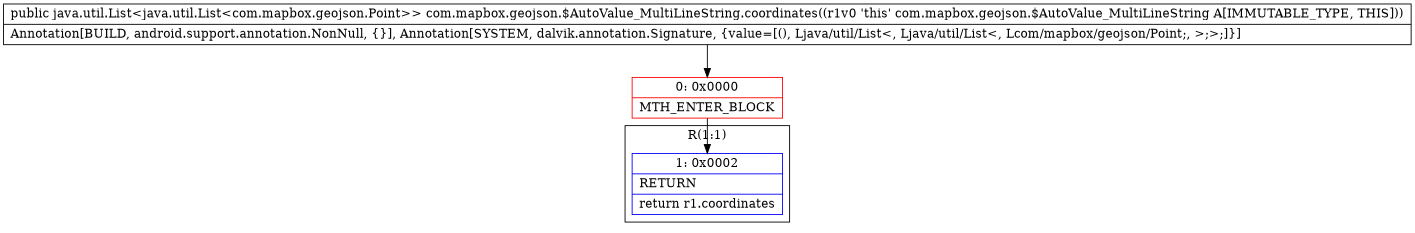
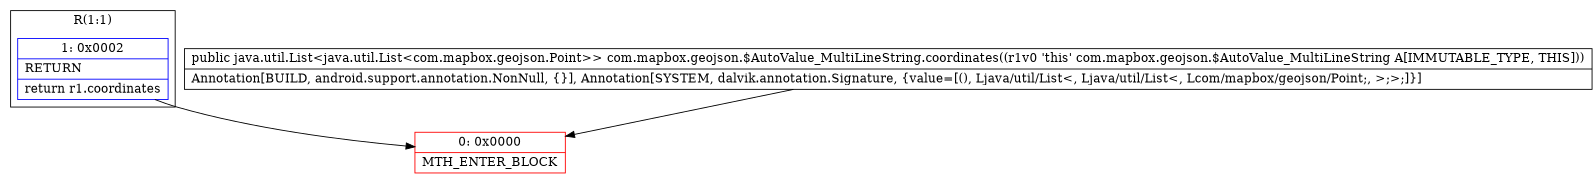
edge "0: 0x0000" -> "1: 0x0002": reversed
